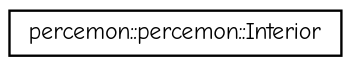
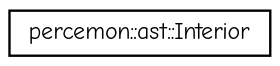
node "percemon::percemon::Interior": label "percemon::percemon::Interior" -> "percemon::ast::Interior"
